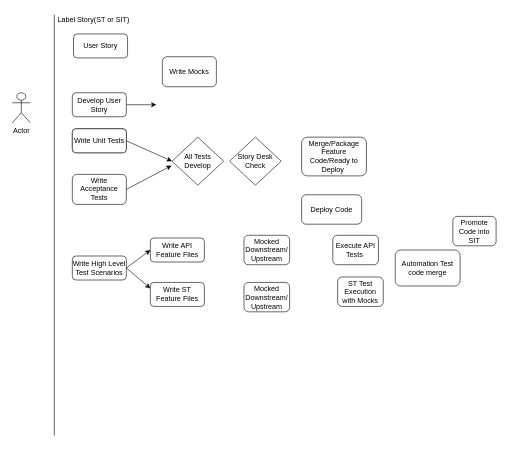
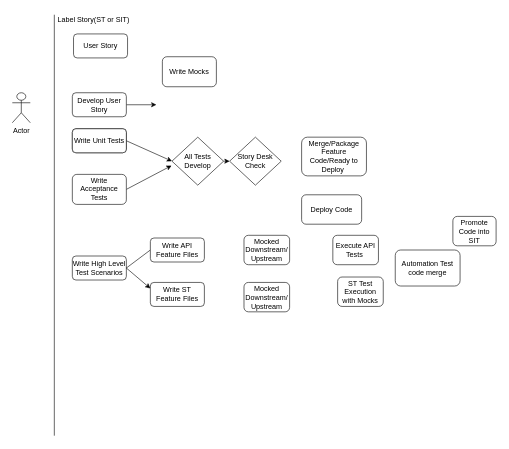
edge "All Tests Develop" -> "Story Desk Check": added
edge "Write High Level Test Scenarios" -> "Write API Feature Files": arrowhead classic -> none
